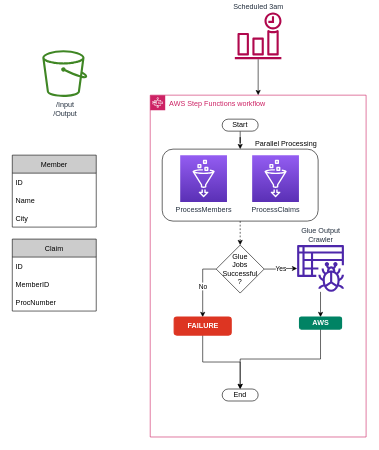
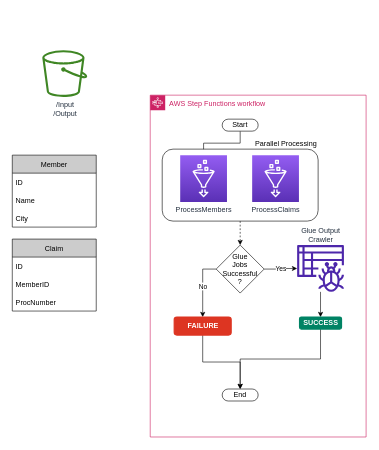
node "Scheduled 3am": removed
edge "Scheduled 3am" -> "AWS Step Functions workflow": removed
edge "Start" -> "Parallel Processing": now "Start" -> "ProcessMembers"
node "AWS": label "AWS" -> "SUCCESS"
